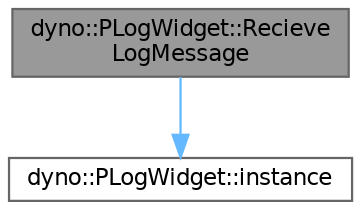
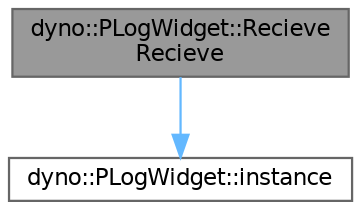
node "dyno::PLogWidget::Recieve LogMessage": label "dyno::PLogWidget::Recieve LogMessage" -> "dyno::PLogWidget::Recieve Recieve"
